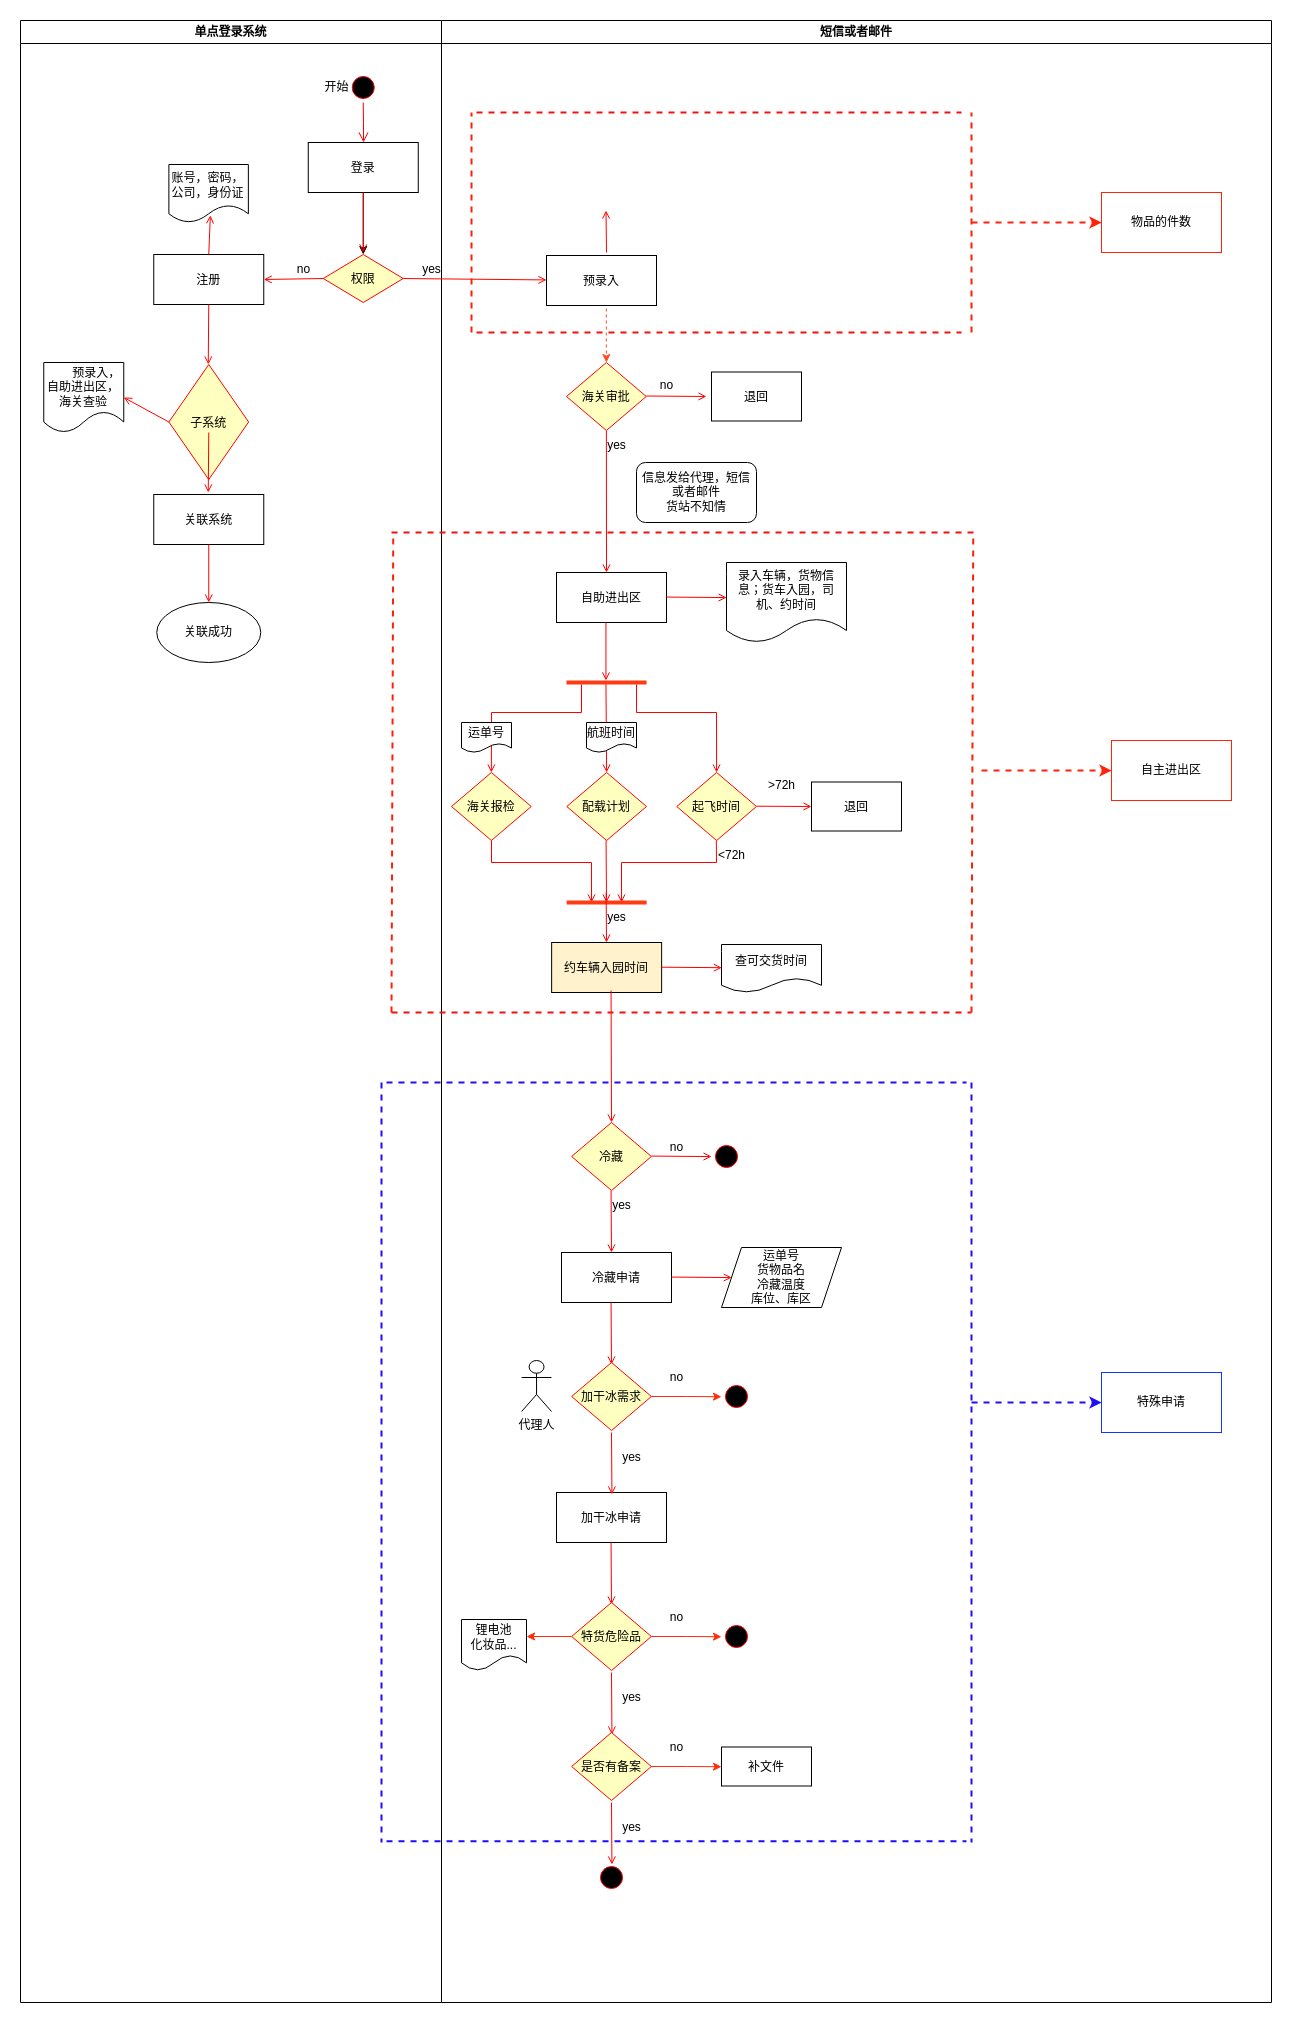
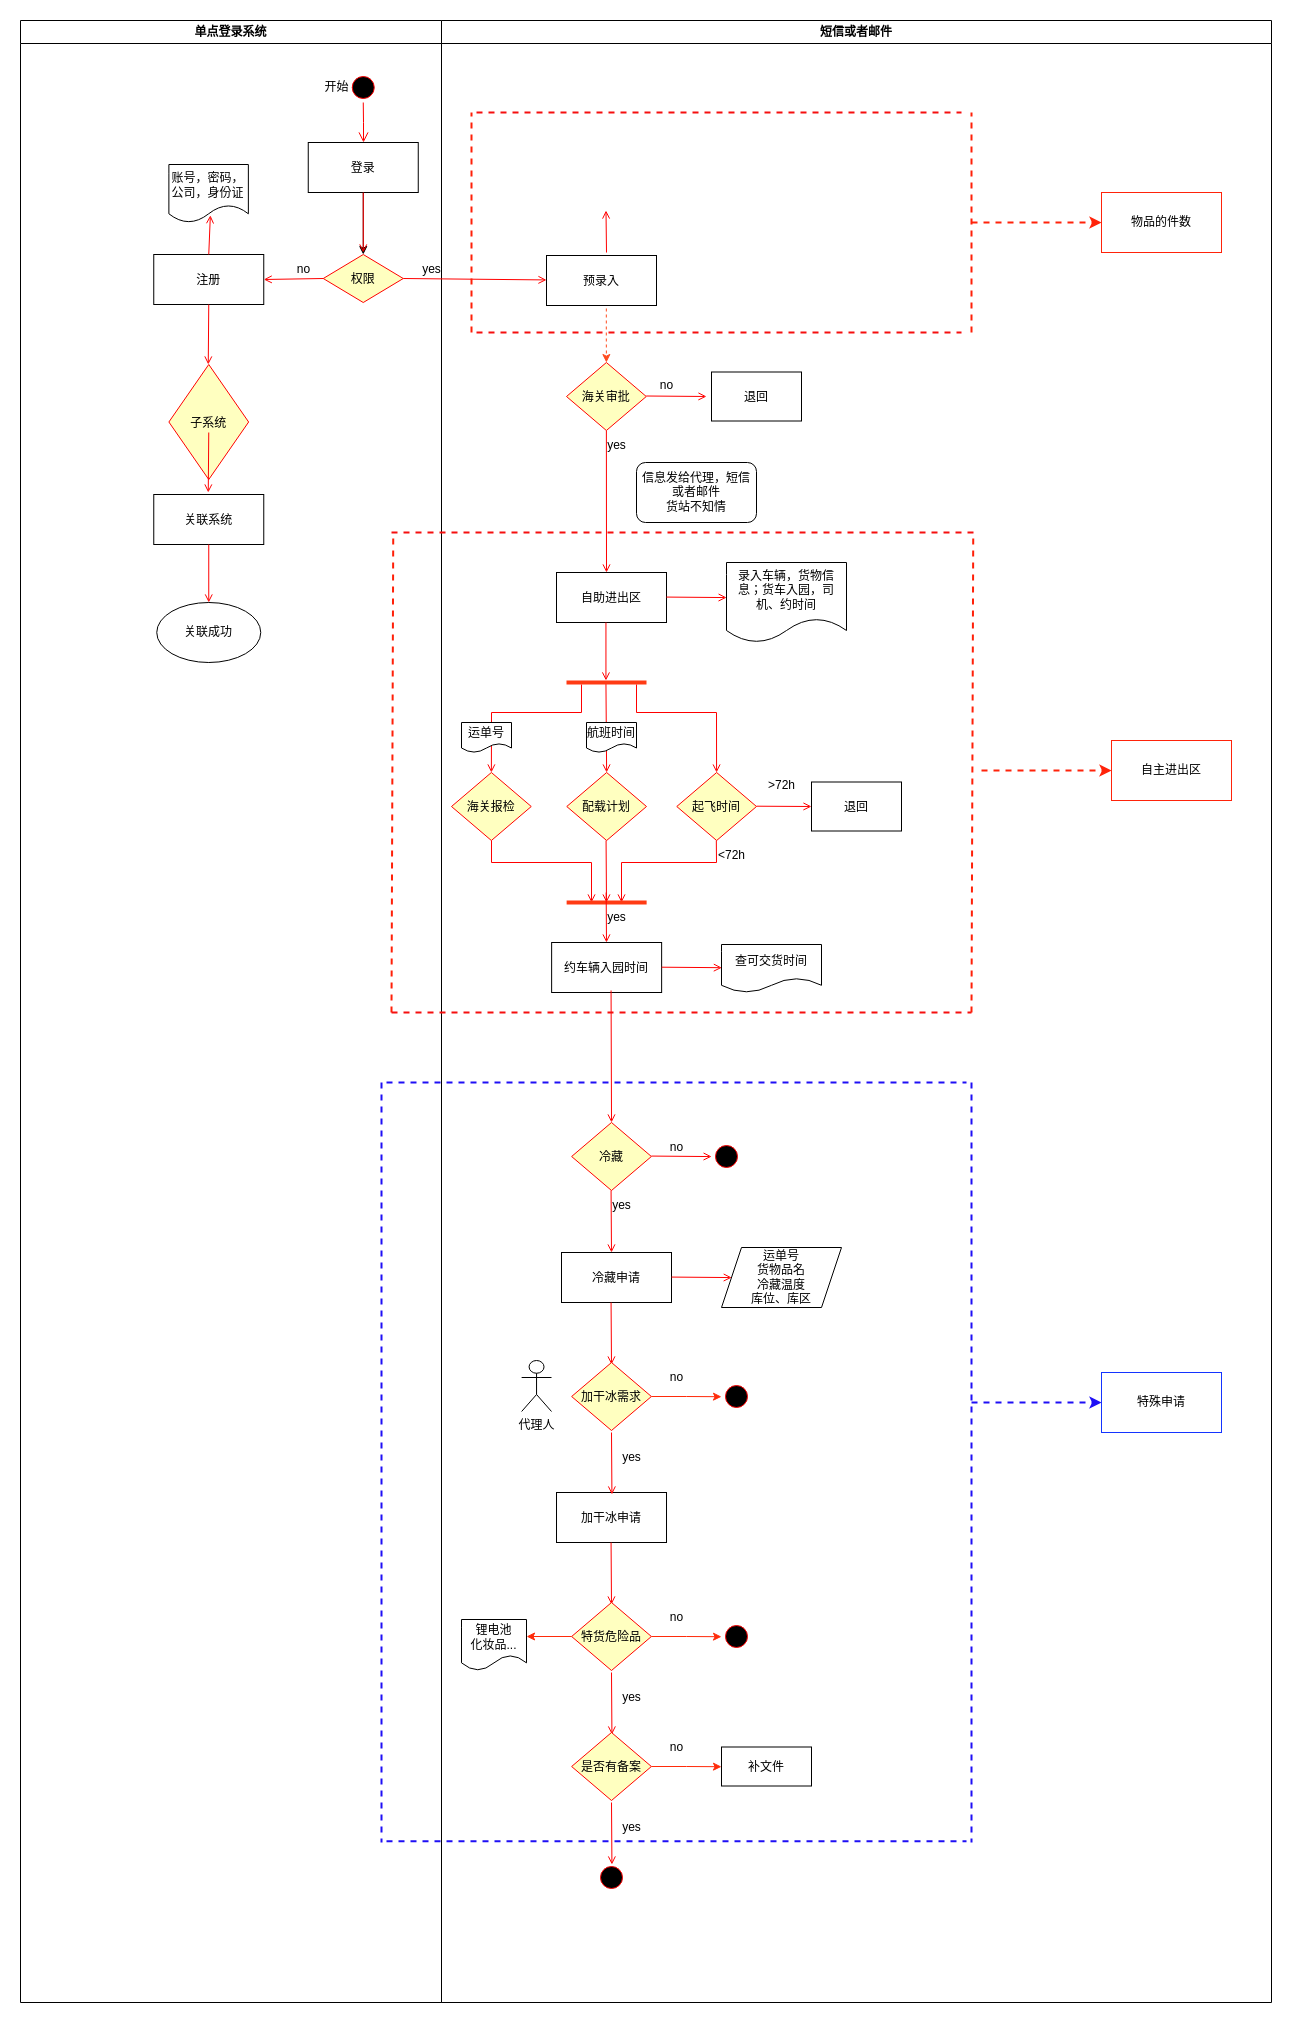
node "预录入，自助进出区，海关查验": removed
edge "子系统" -> "预录入，自助进出区，海关查验": removed
node "约车辆入园时间": fillcolor #fff2cc -> #ffffff
